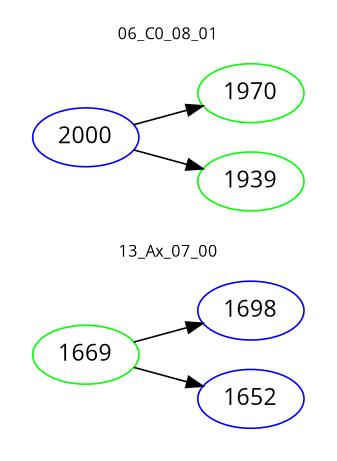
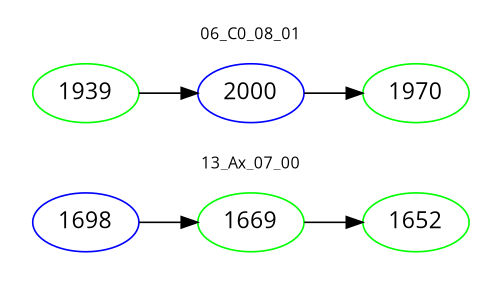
edge "2000" -> "1939": reversed
edge "1669" -> "1698": reversed
node "1652": color blue -> green
